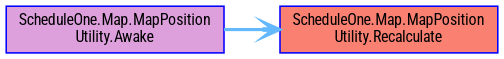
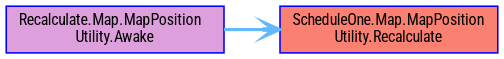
node "ScheduleOne.Map.MapPosition Utility.Awake": label "ScheduleOne.Map.MapPosition Utility.Awake" -> "Recalculate.Map.MapPosition Utility.Awake"
